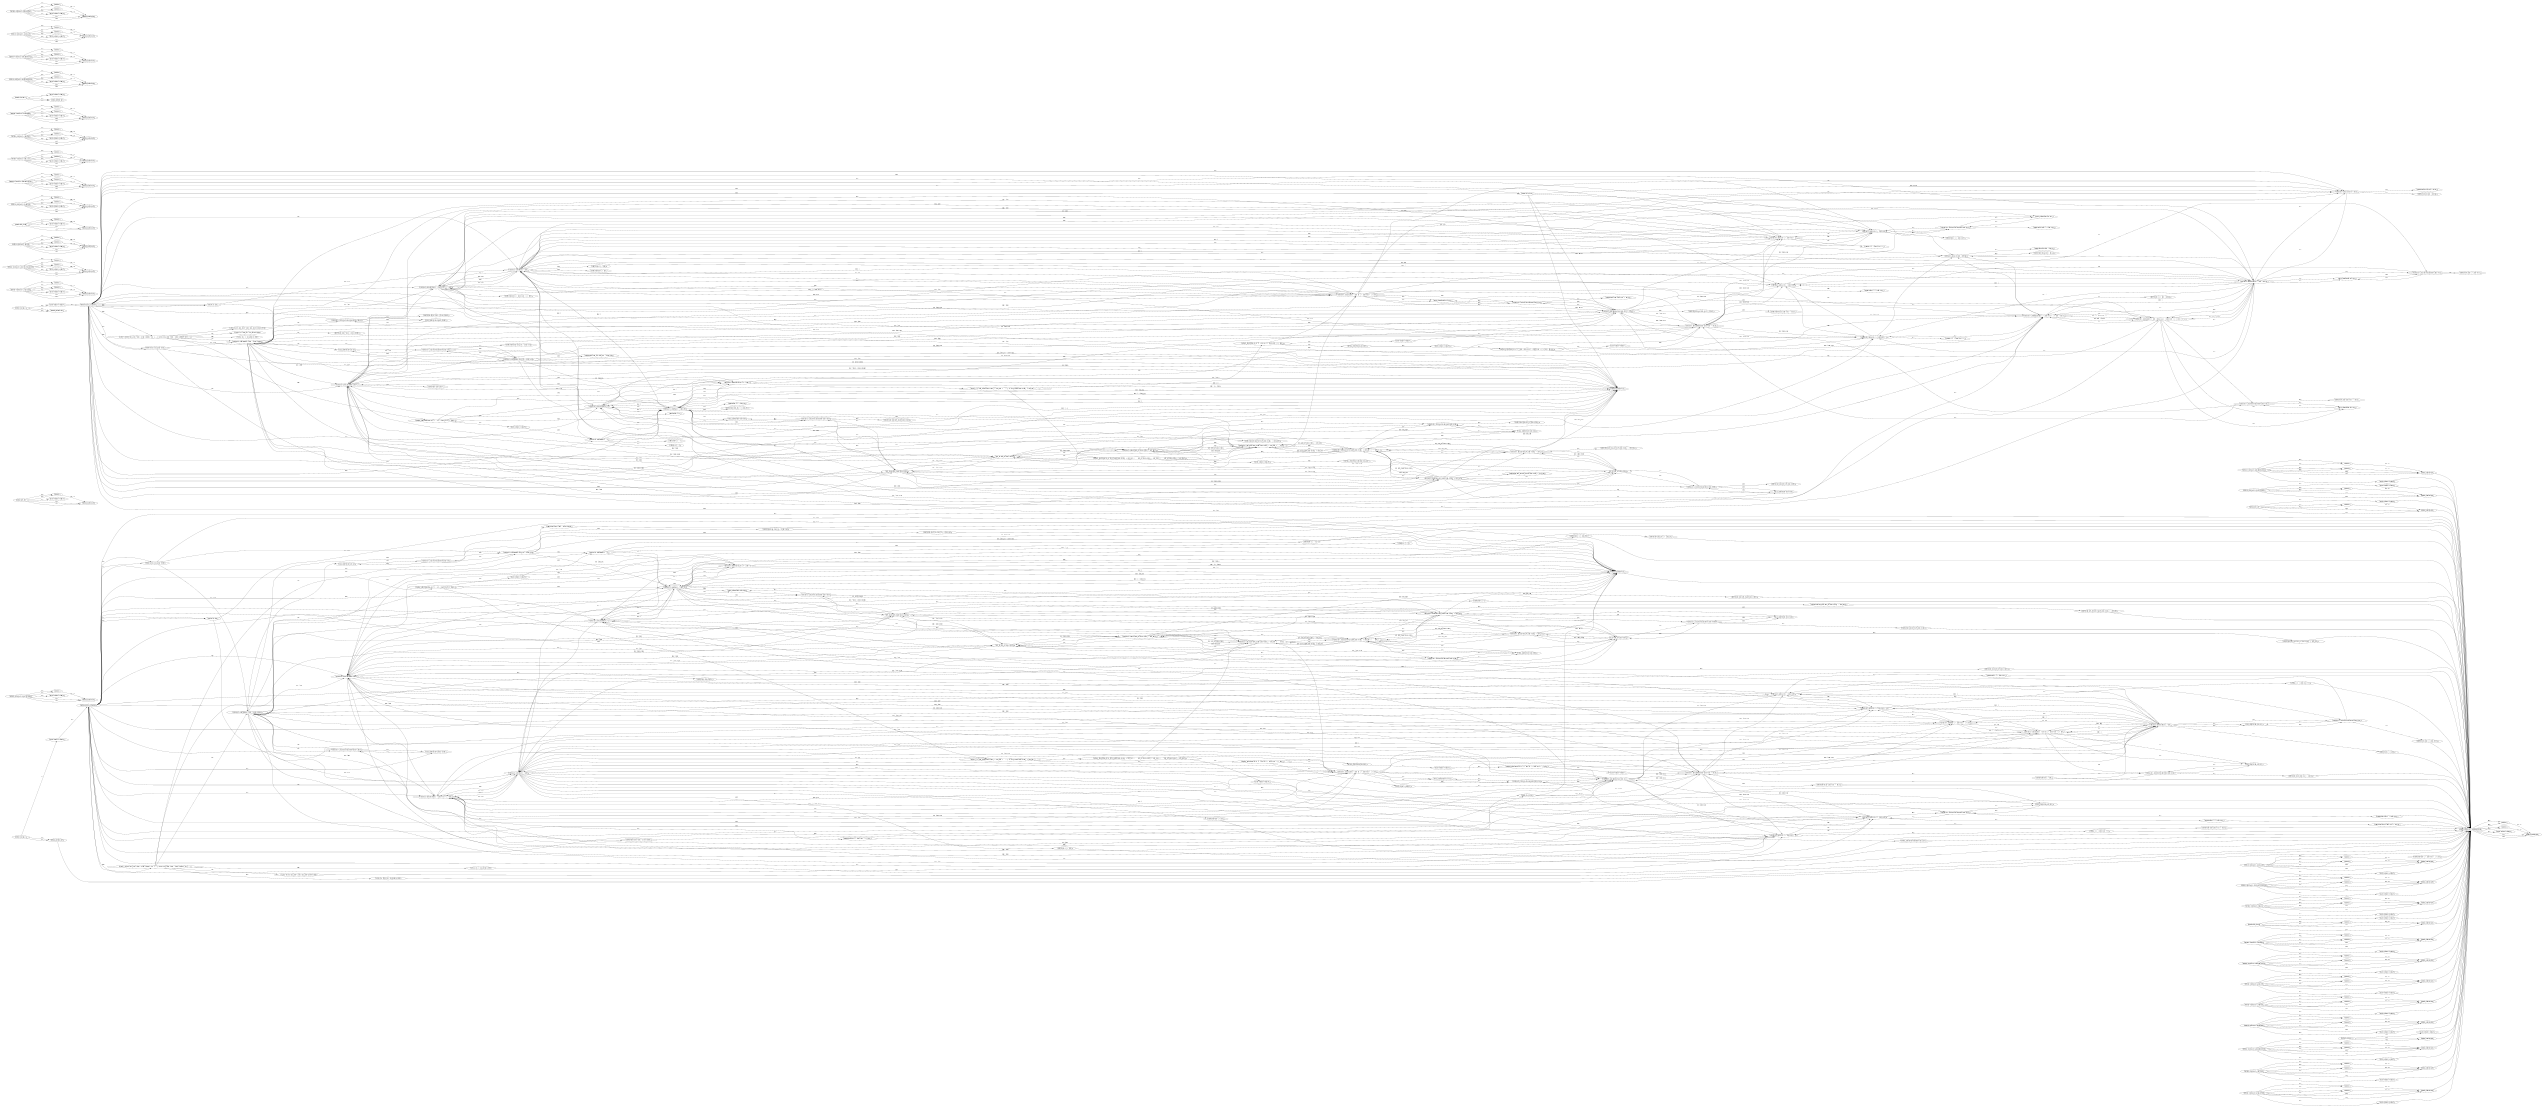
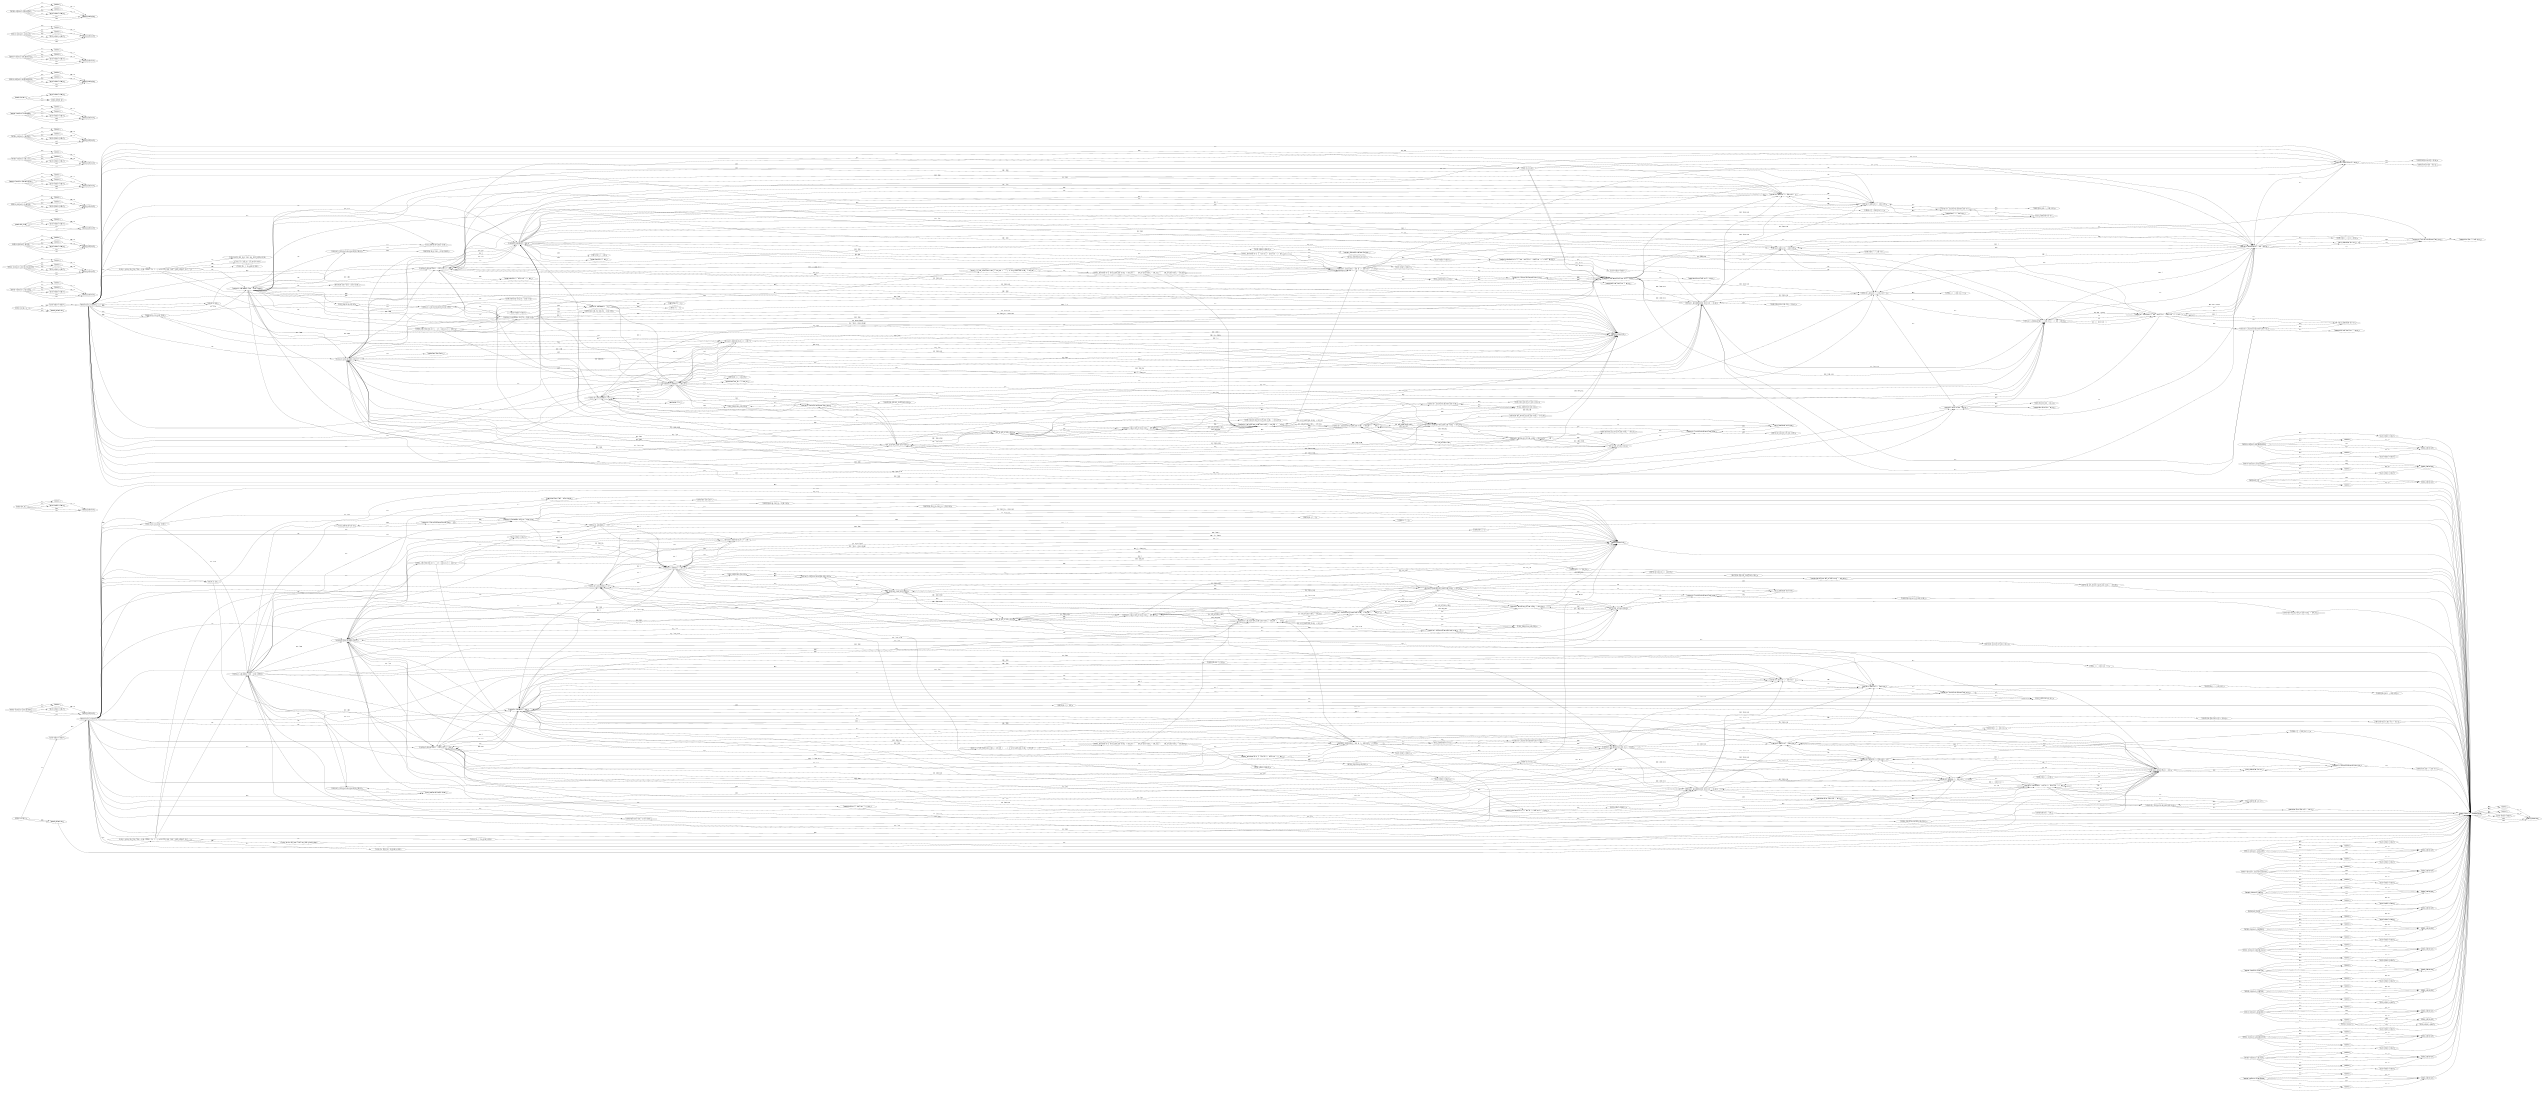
edge "(<operator>.lessEqualsThan,i + insn->off + 1 <= pos + delta)" -> "(IDENTIFIER,i,i > pos + delta)": now "(<operator>.greaterThan,i > pos + delta)" -> "(IDENTIFIER,i,i > pos + delta)"
edge "(<operator>.greaterThan,i > pos)" -> "(IDENTIFIER,i,i > pos)": reversed
node "(IDENTIFIER,pos,i + insn->off + 1 < pos)": removed
